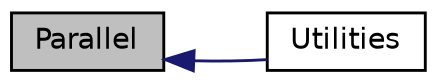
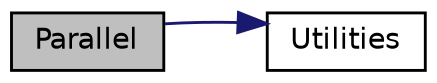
edge "Utilities" -> "Parallel": reversed
